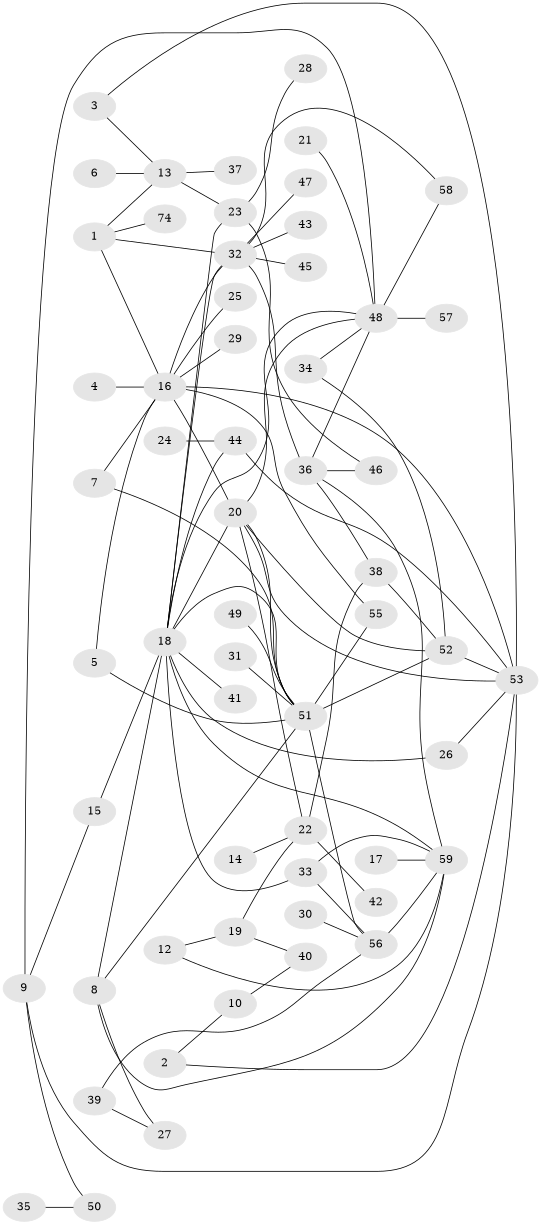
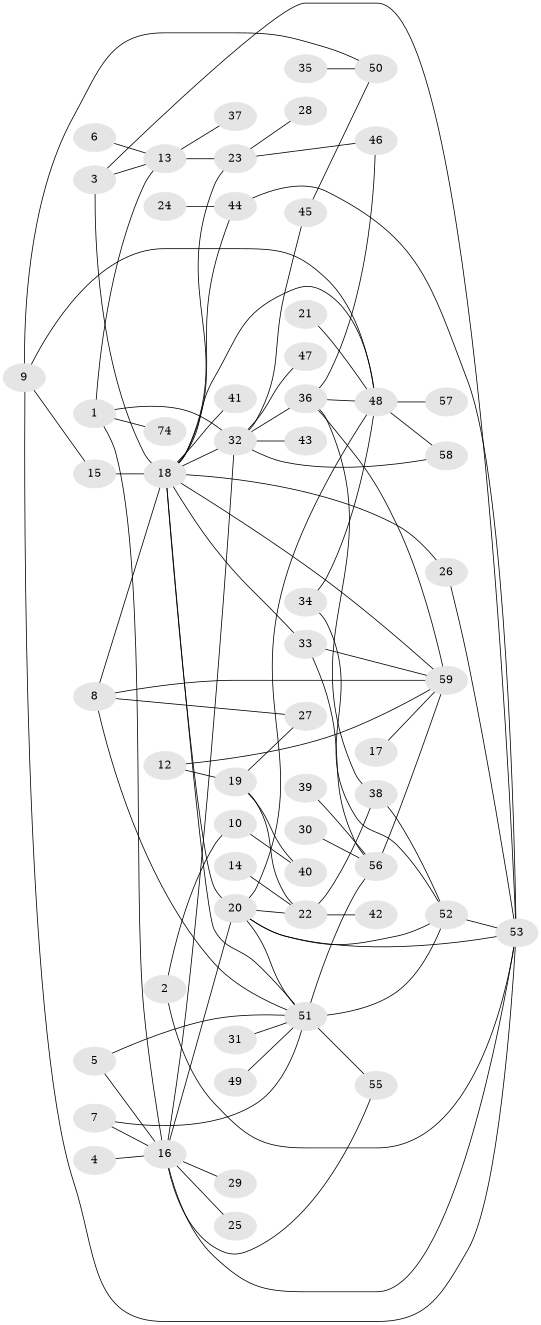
edge "50" -- "45": added
edge "3" -- "18": added
edge "39" -- "27": now "19" -- "27"
